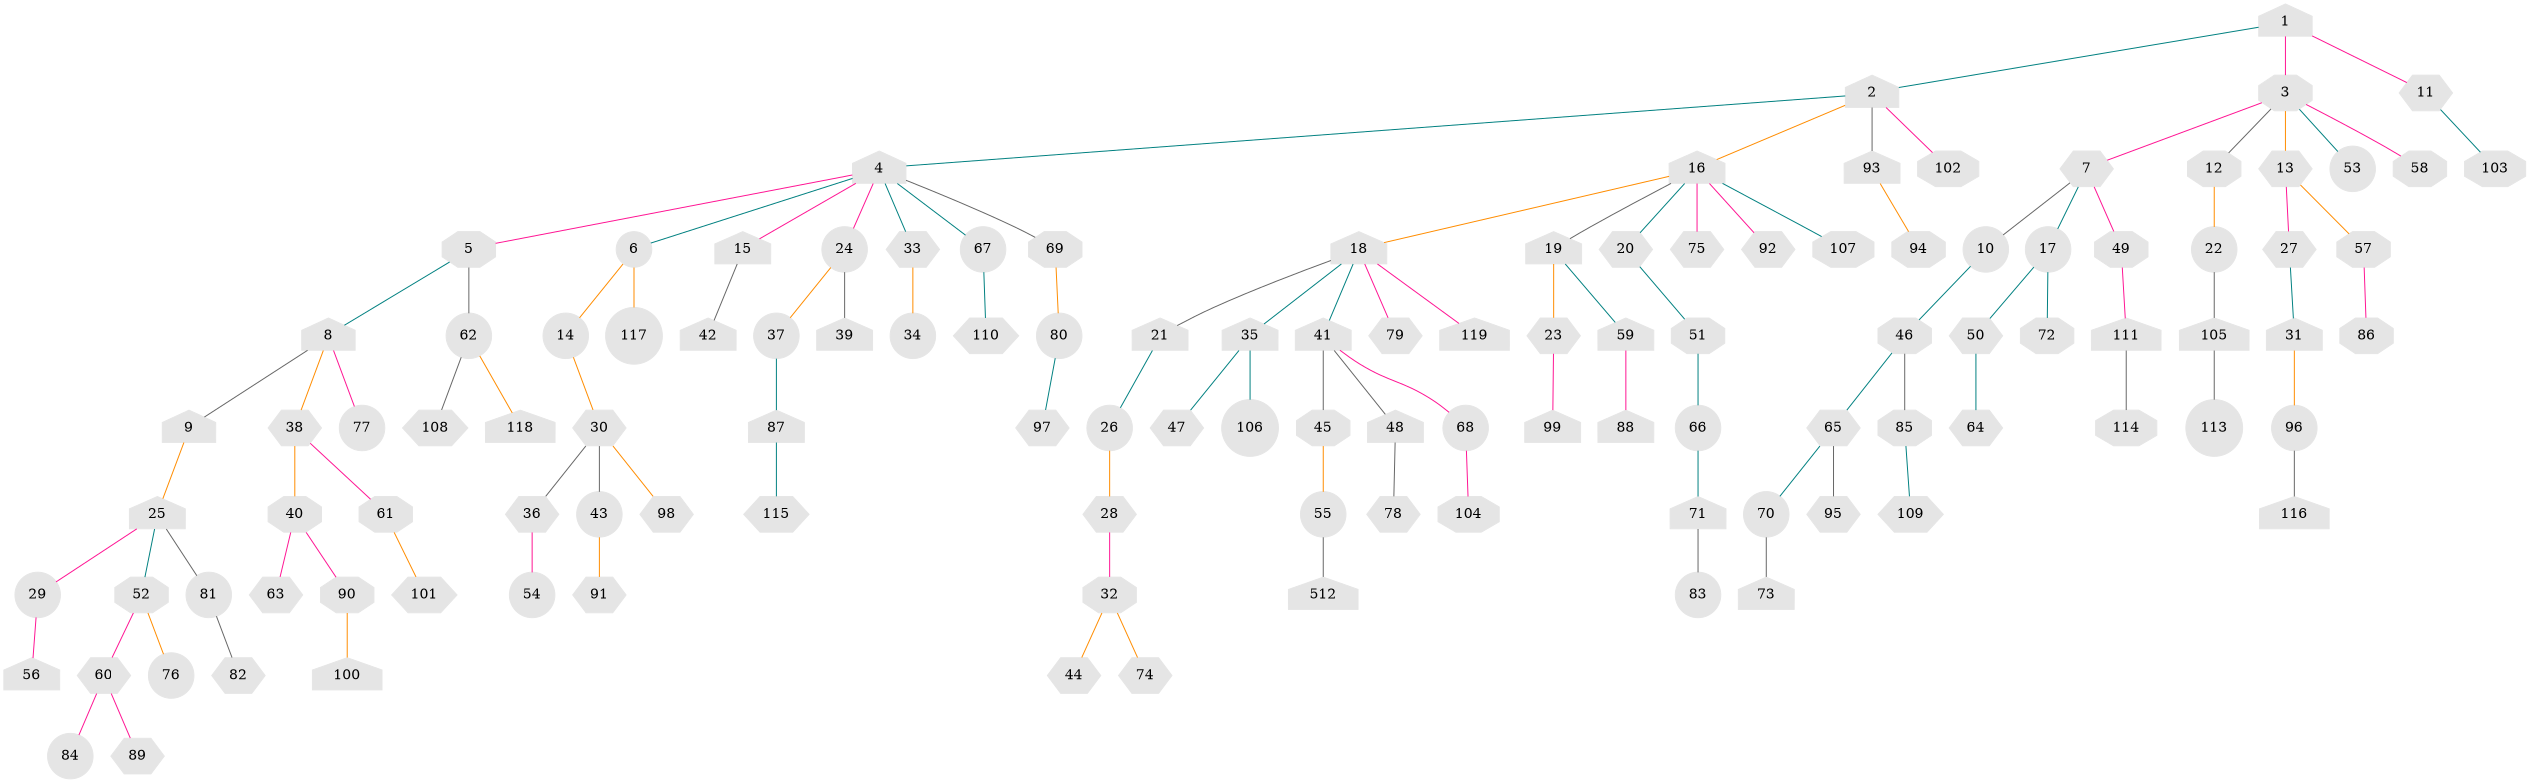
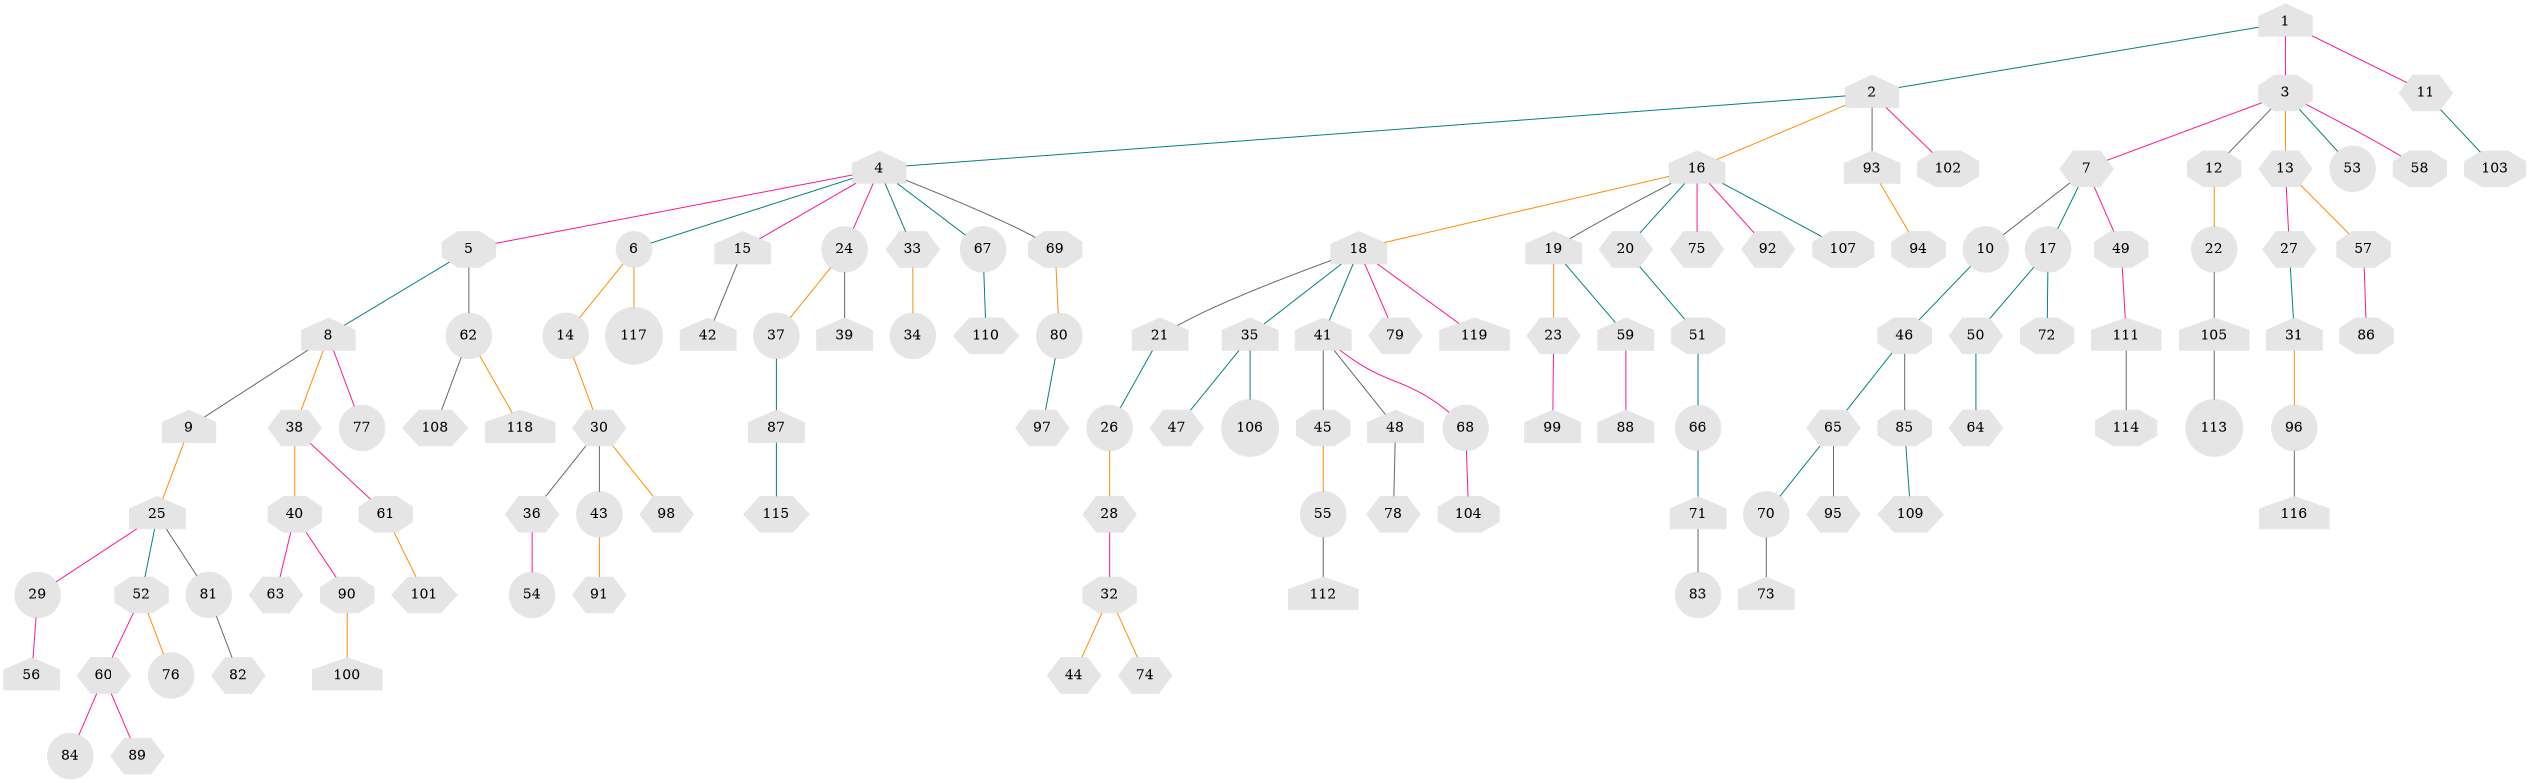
node "512": label "512" -> "112"
